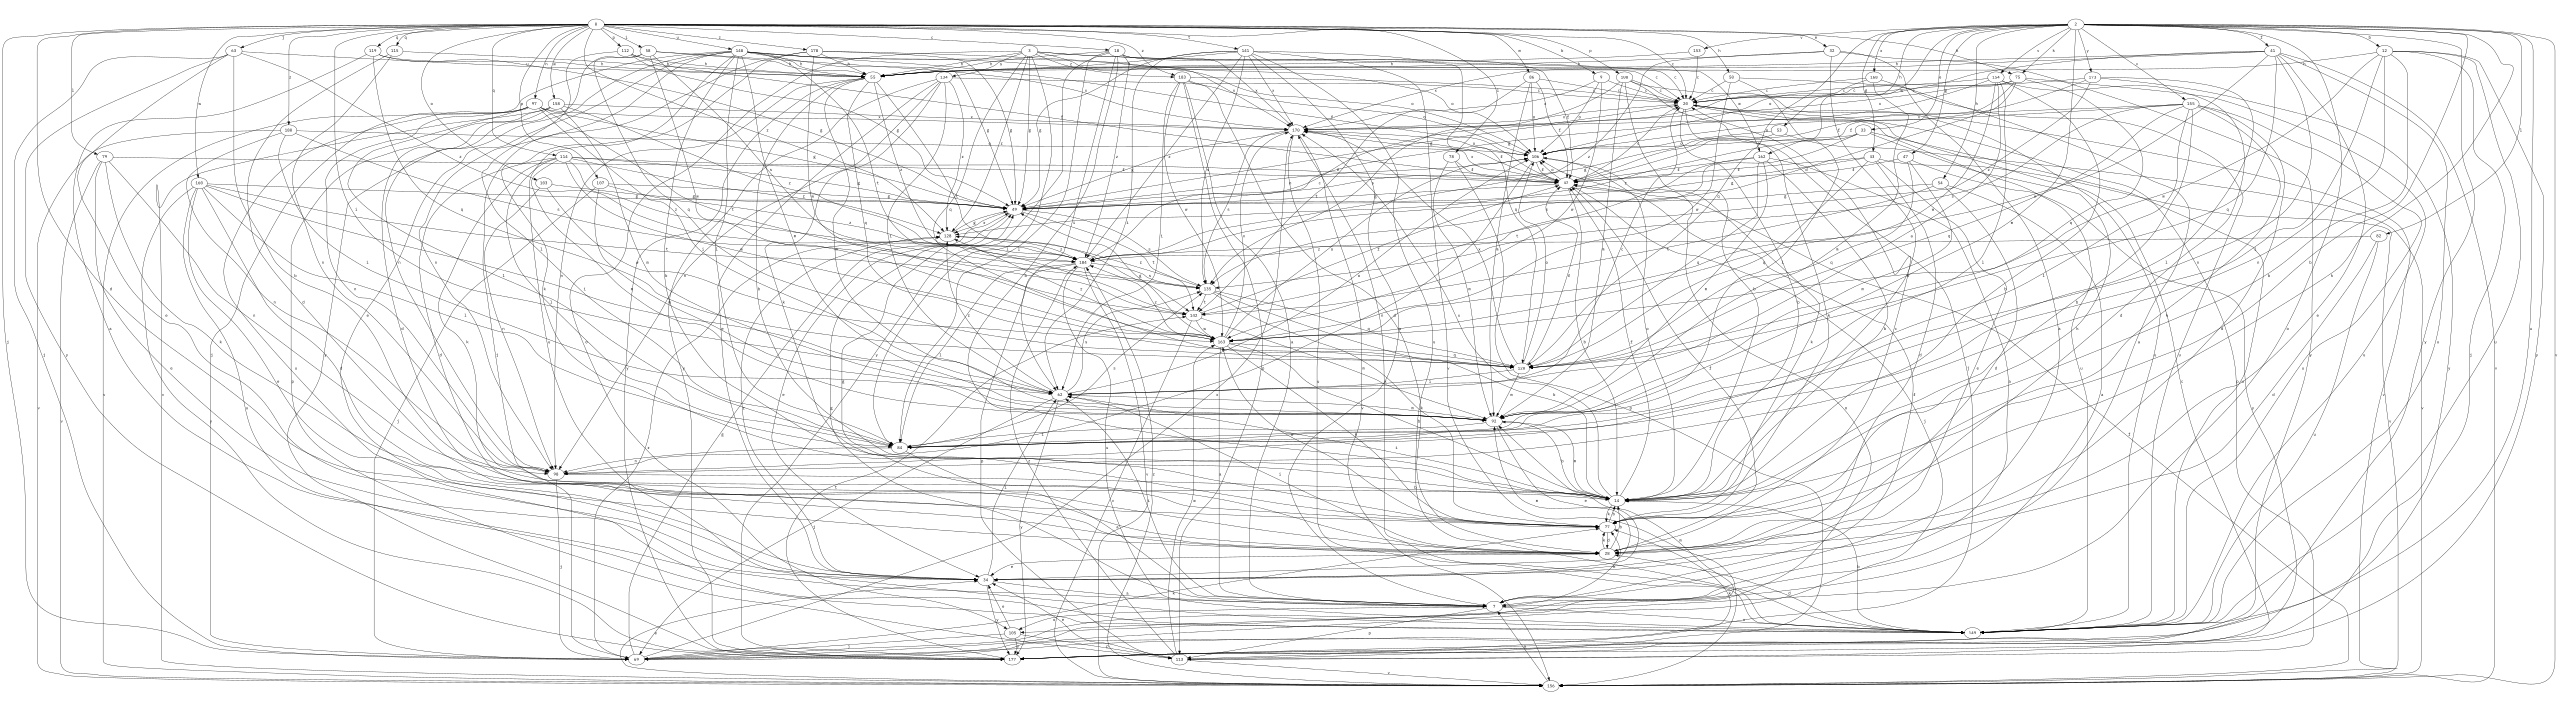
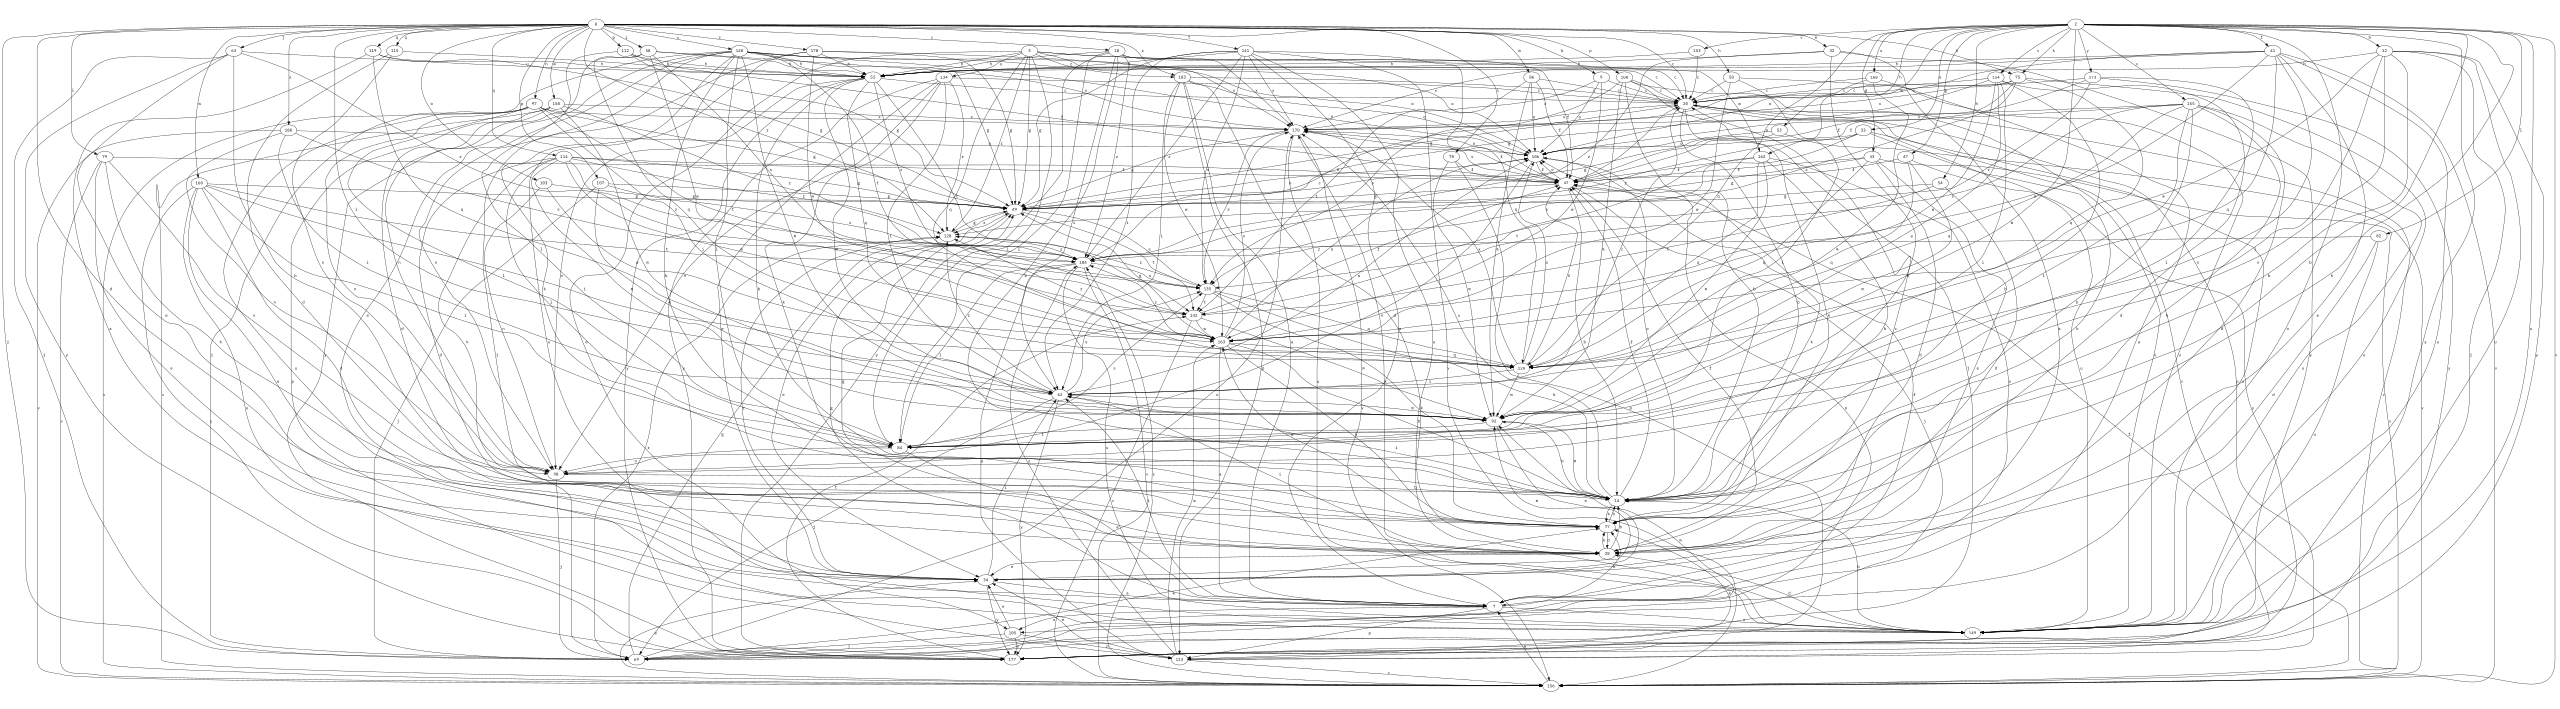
edge "55" -> "20": added, label "c"
edge "75" -> "184": label "d" -> "z"
edge "54" -> "7": removed, label "a"
